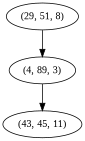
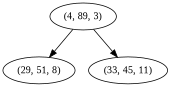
edge "(29, 51, 8)" -> "(4, 89, 3)": reversed
node "(43, 45, 11)": label "(43, 45, 11)" -> "(33, 45, 11)"
